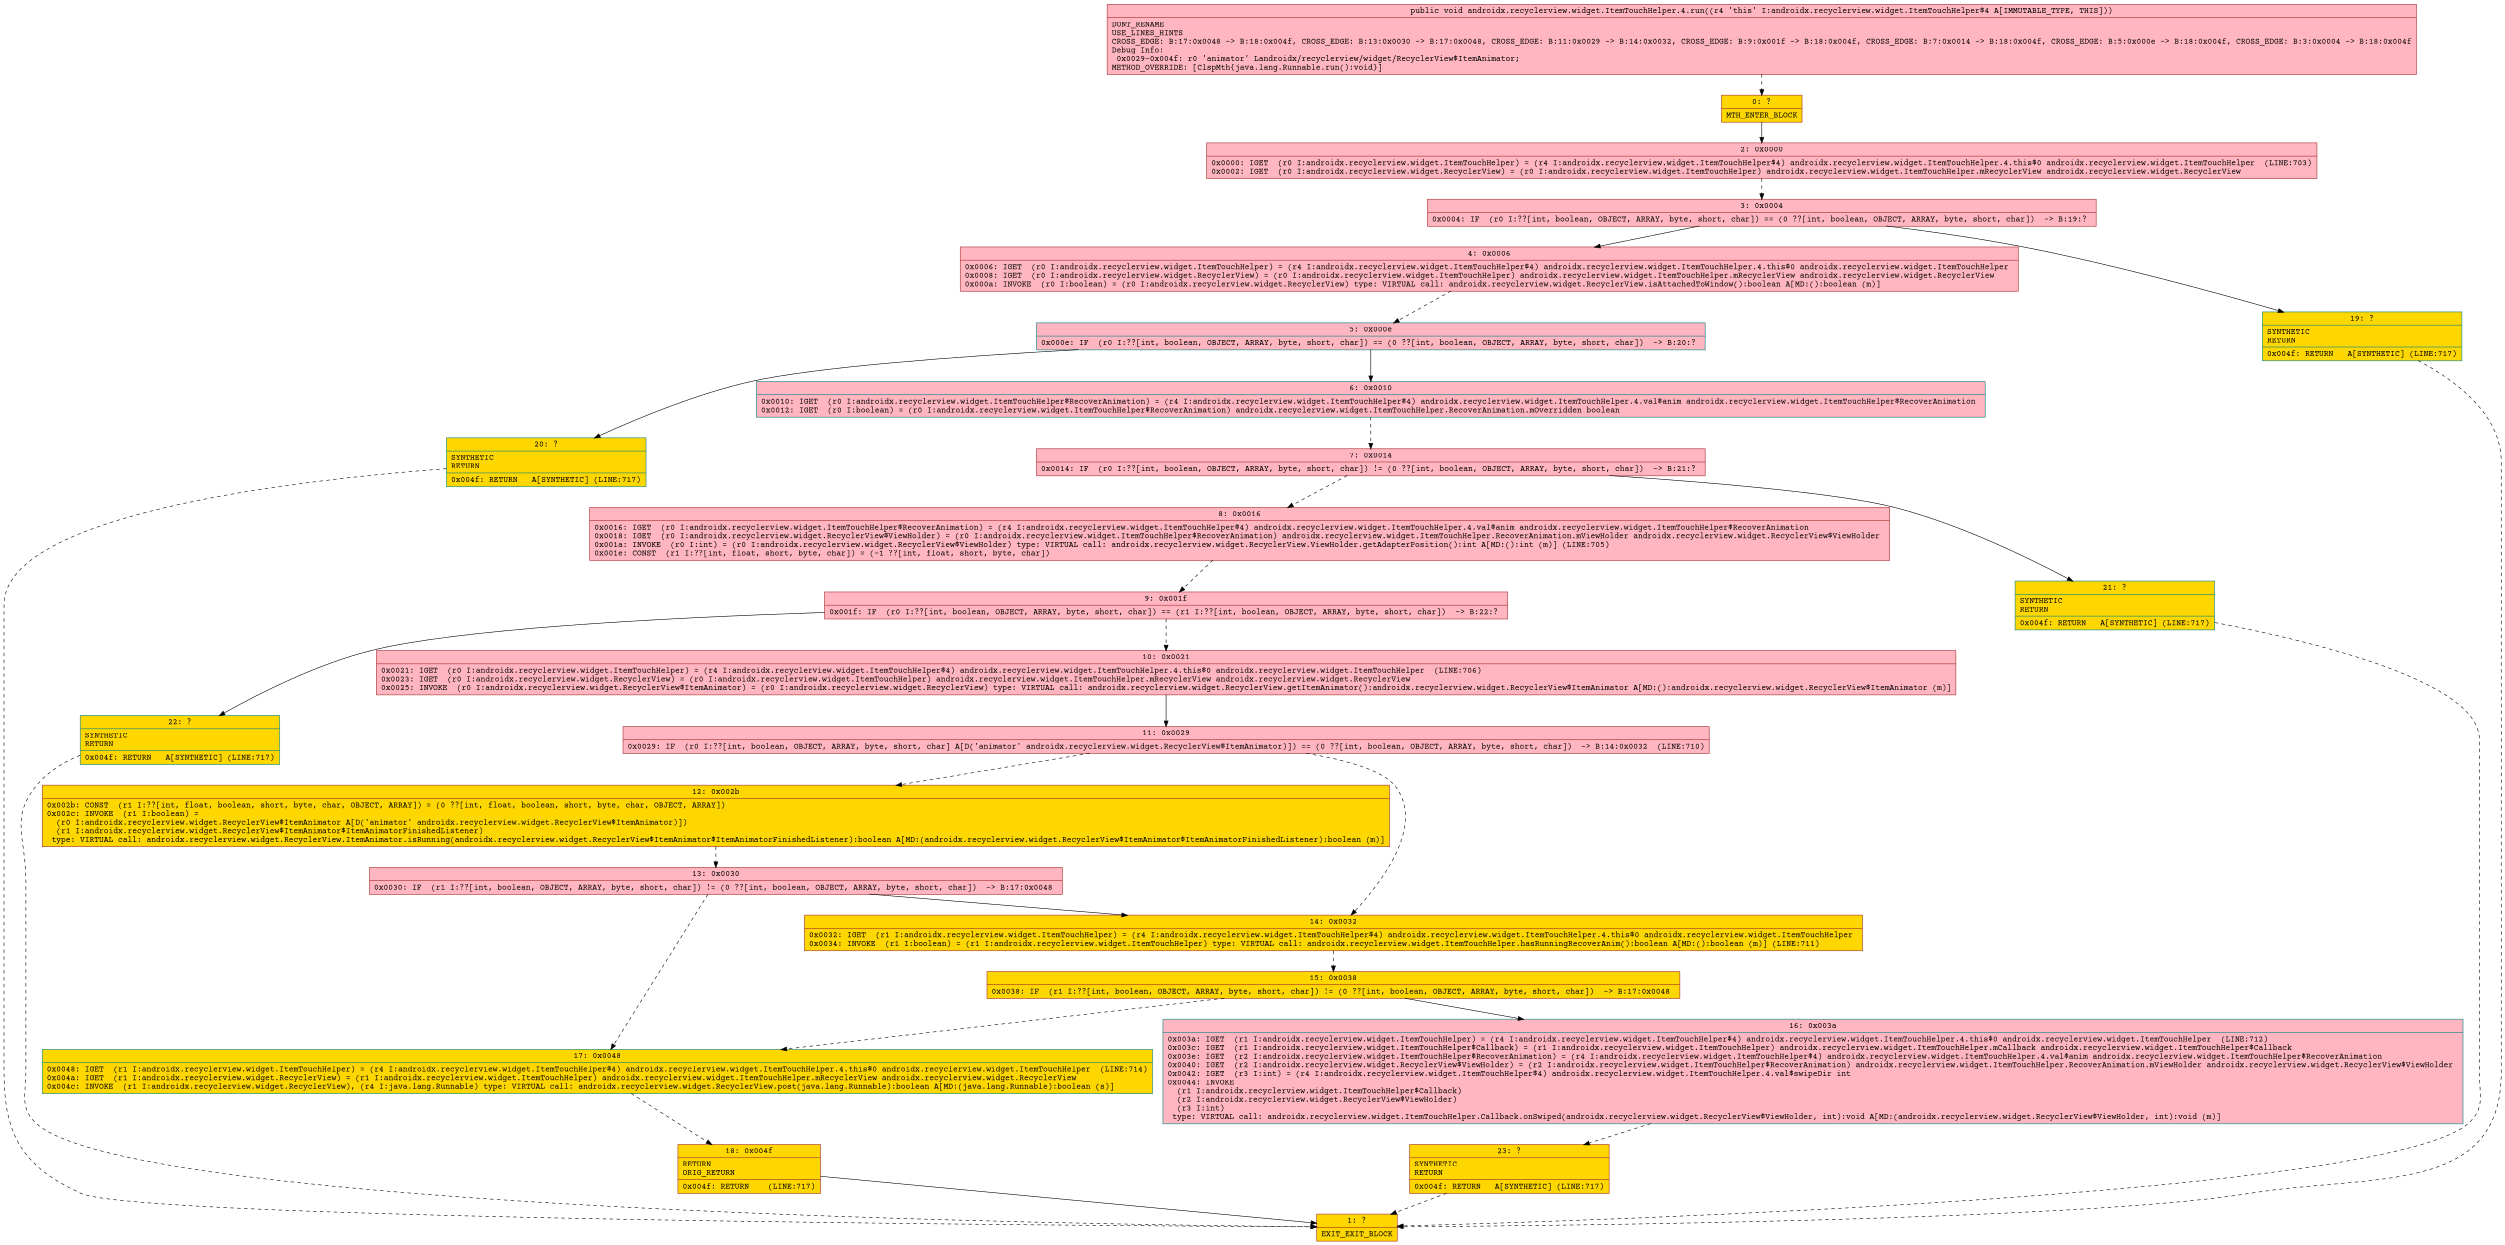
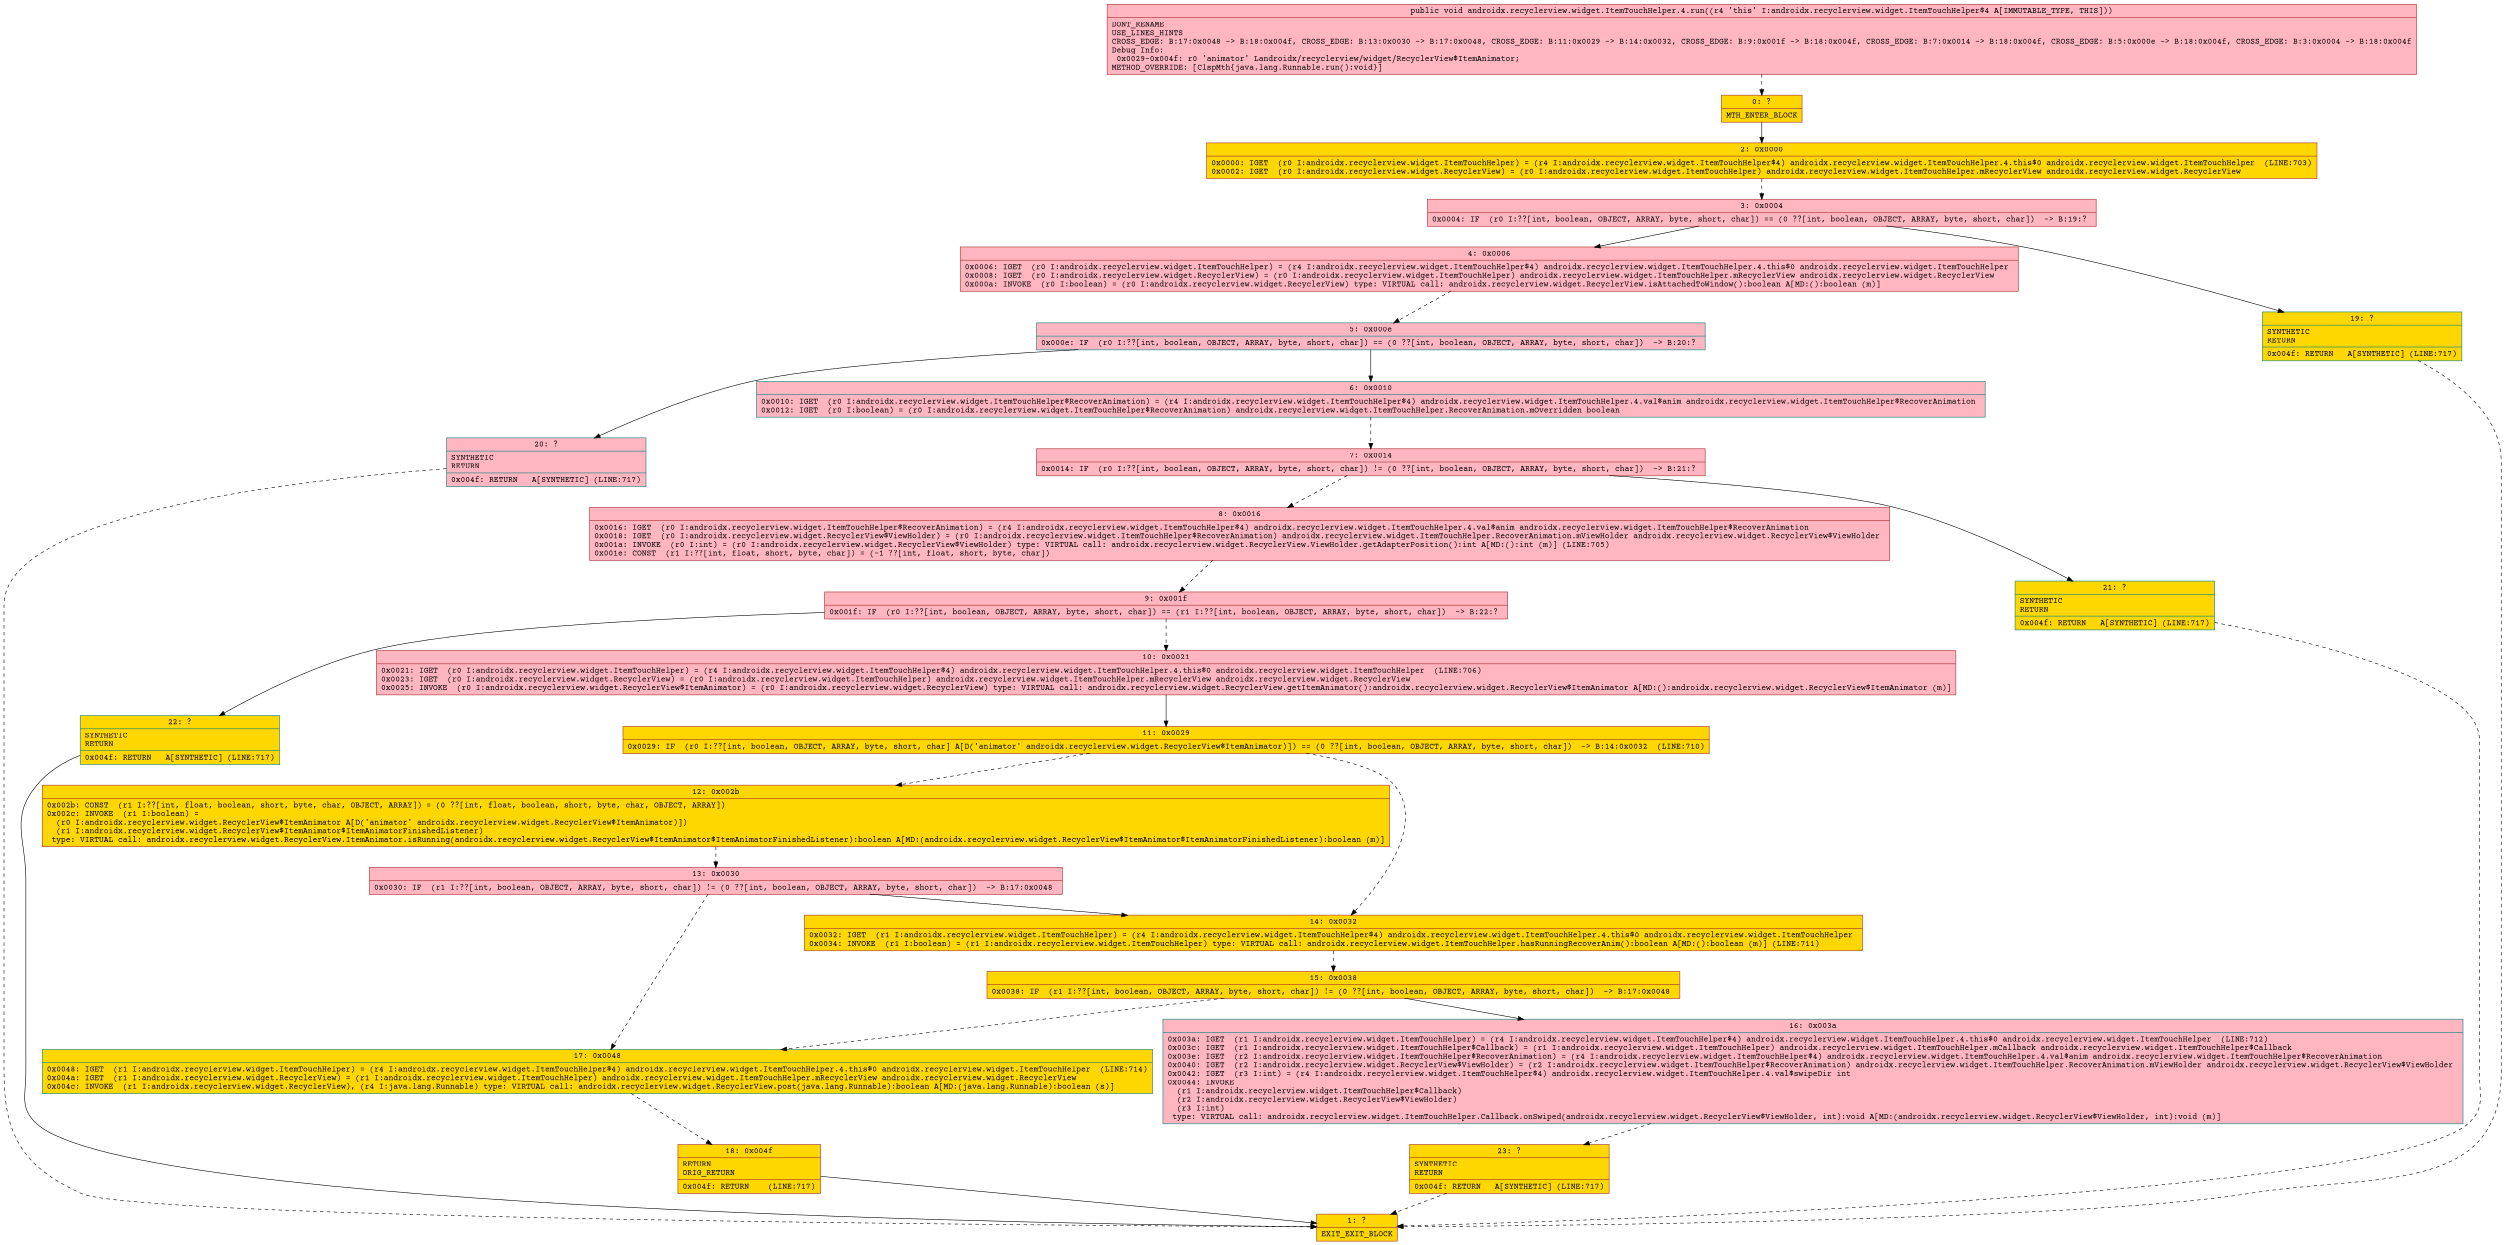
node "2: 0x0000": fillcolor lightpink -> gold
node "20: ?": fillcolor gold -> lightpink
node "11: 0x0029": fillcolor lightpink -> gold
edge "22: ?" -> "1: ?": style dashed -> solid
